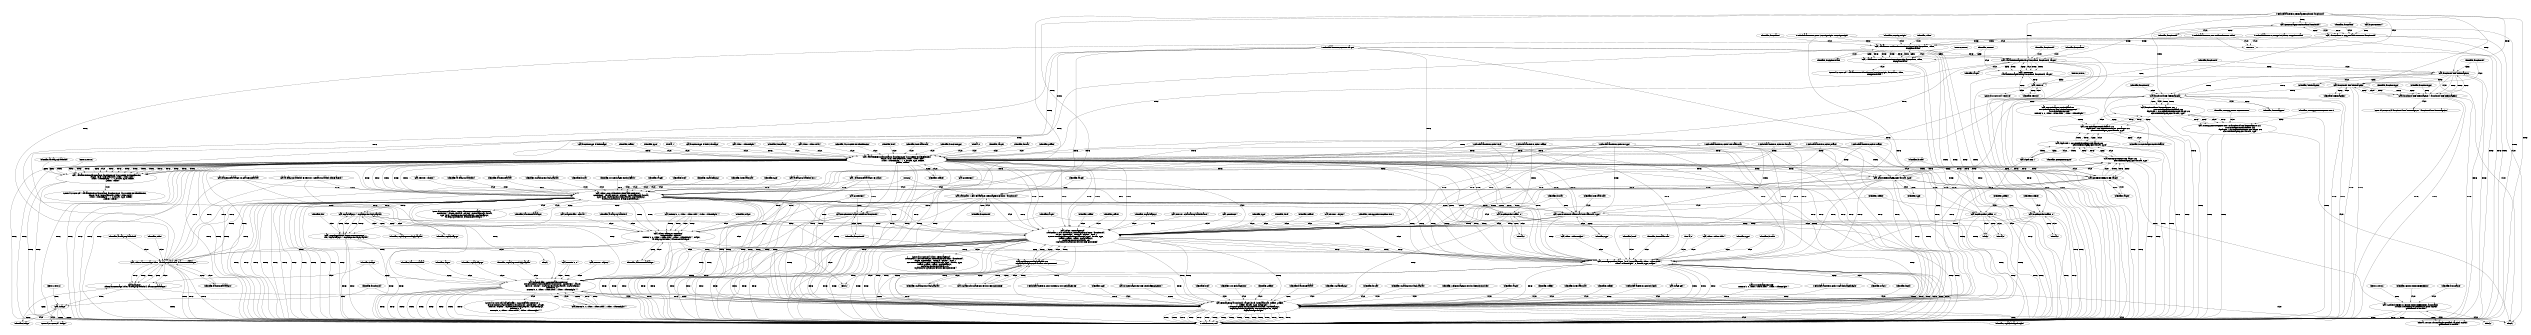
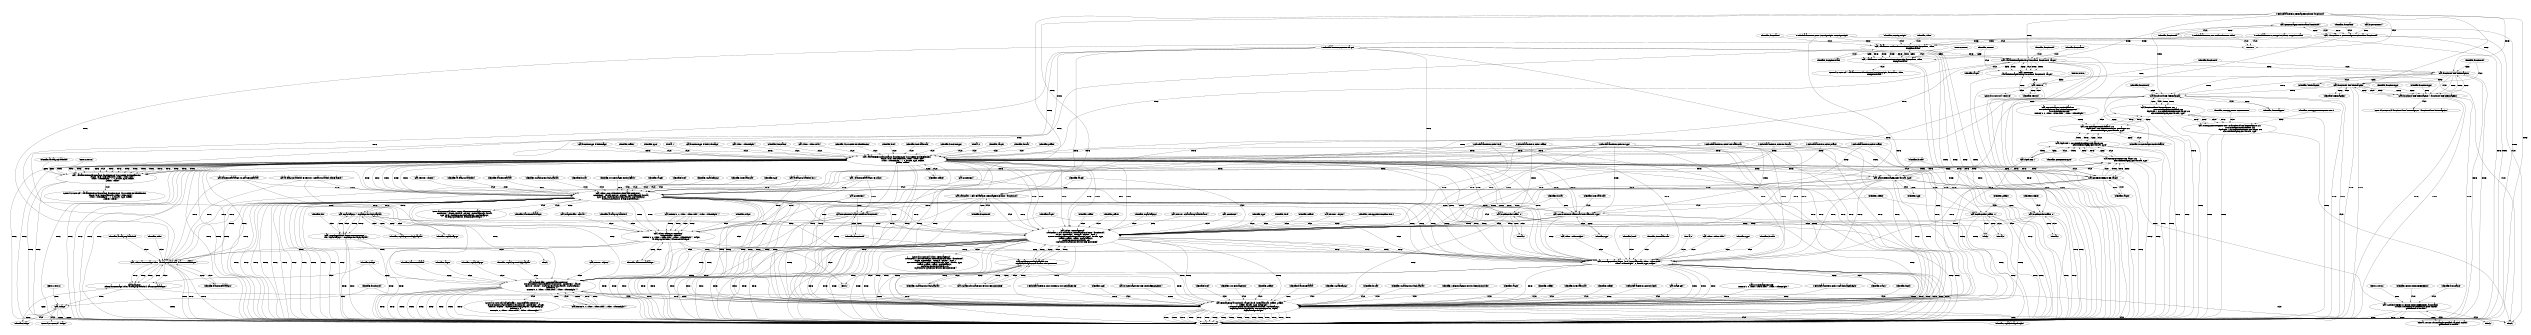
edge "(MethodParameterIn,TexImageFunctionID function_id)" -> "(Call,GetTexImageFunctionName(function_id))": removed, label "DDG:"
node "(Call,* func_name = CopyToPlatformTexture(function_id))": label "(Call,* func_name = CopyToPlatformTexture(function_id))" -> "(Call,* func_name = GetTexImageFunctionName(function_id))"
node "1000282": removed
node "(Call,IntPoint(0, 0))": removed
edge "(MethodParameterIn,HTMLVideoElement* video)" -> "(MethodReturn,void)": removed, label "DDG:"
